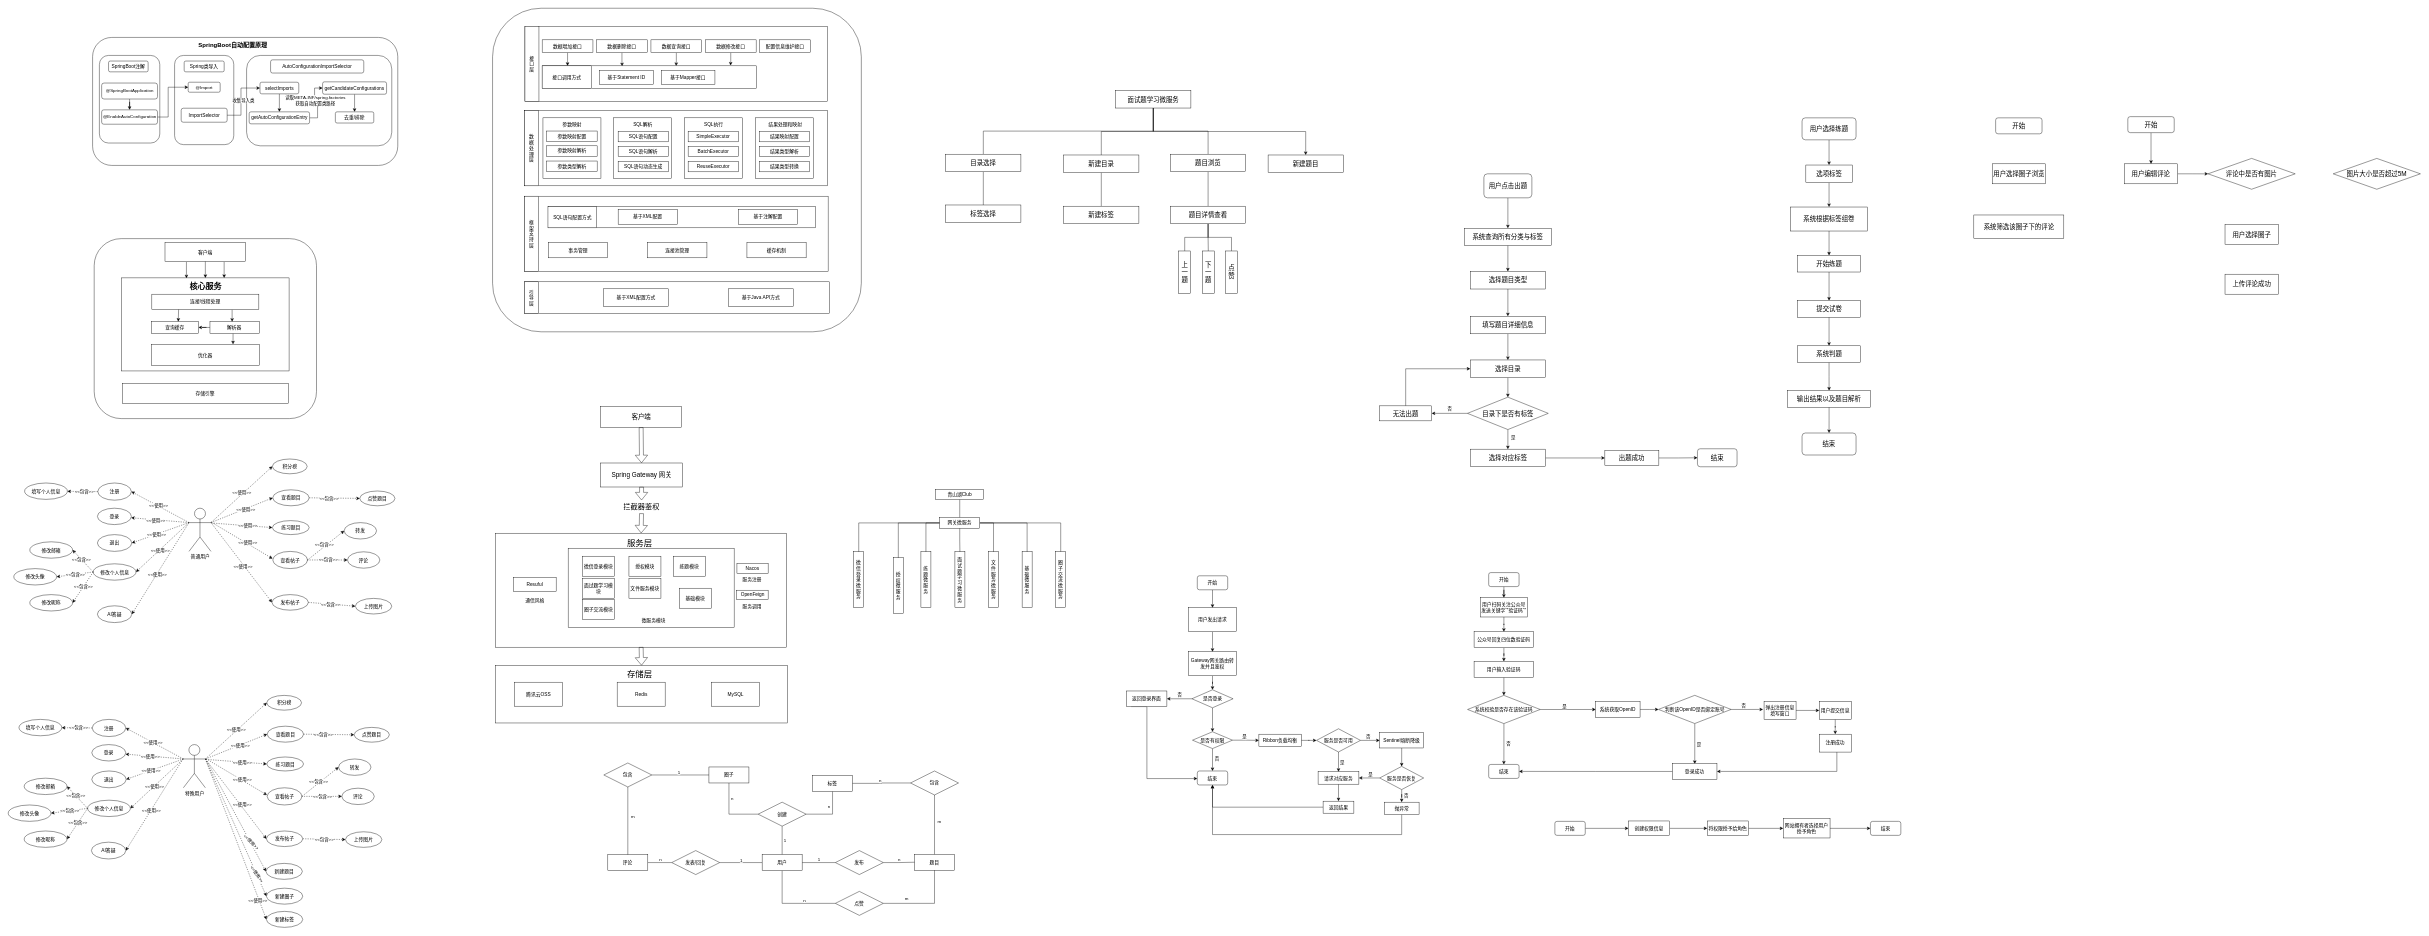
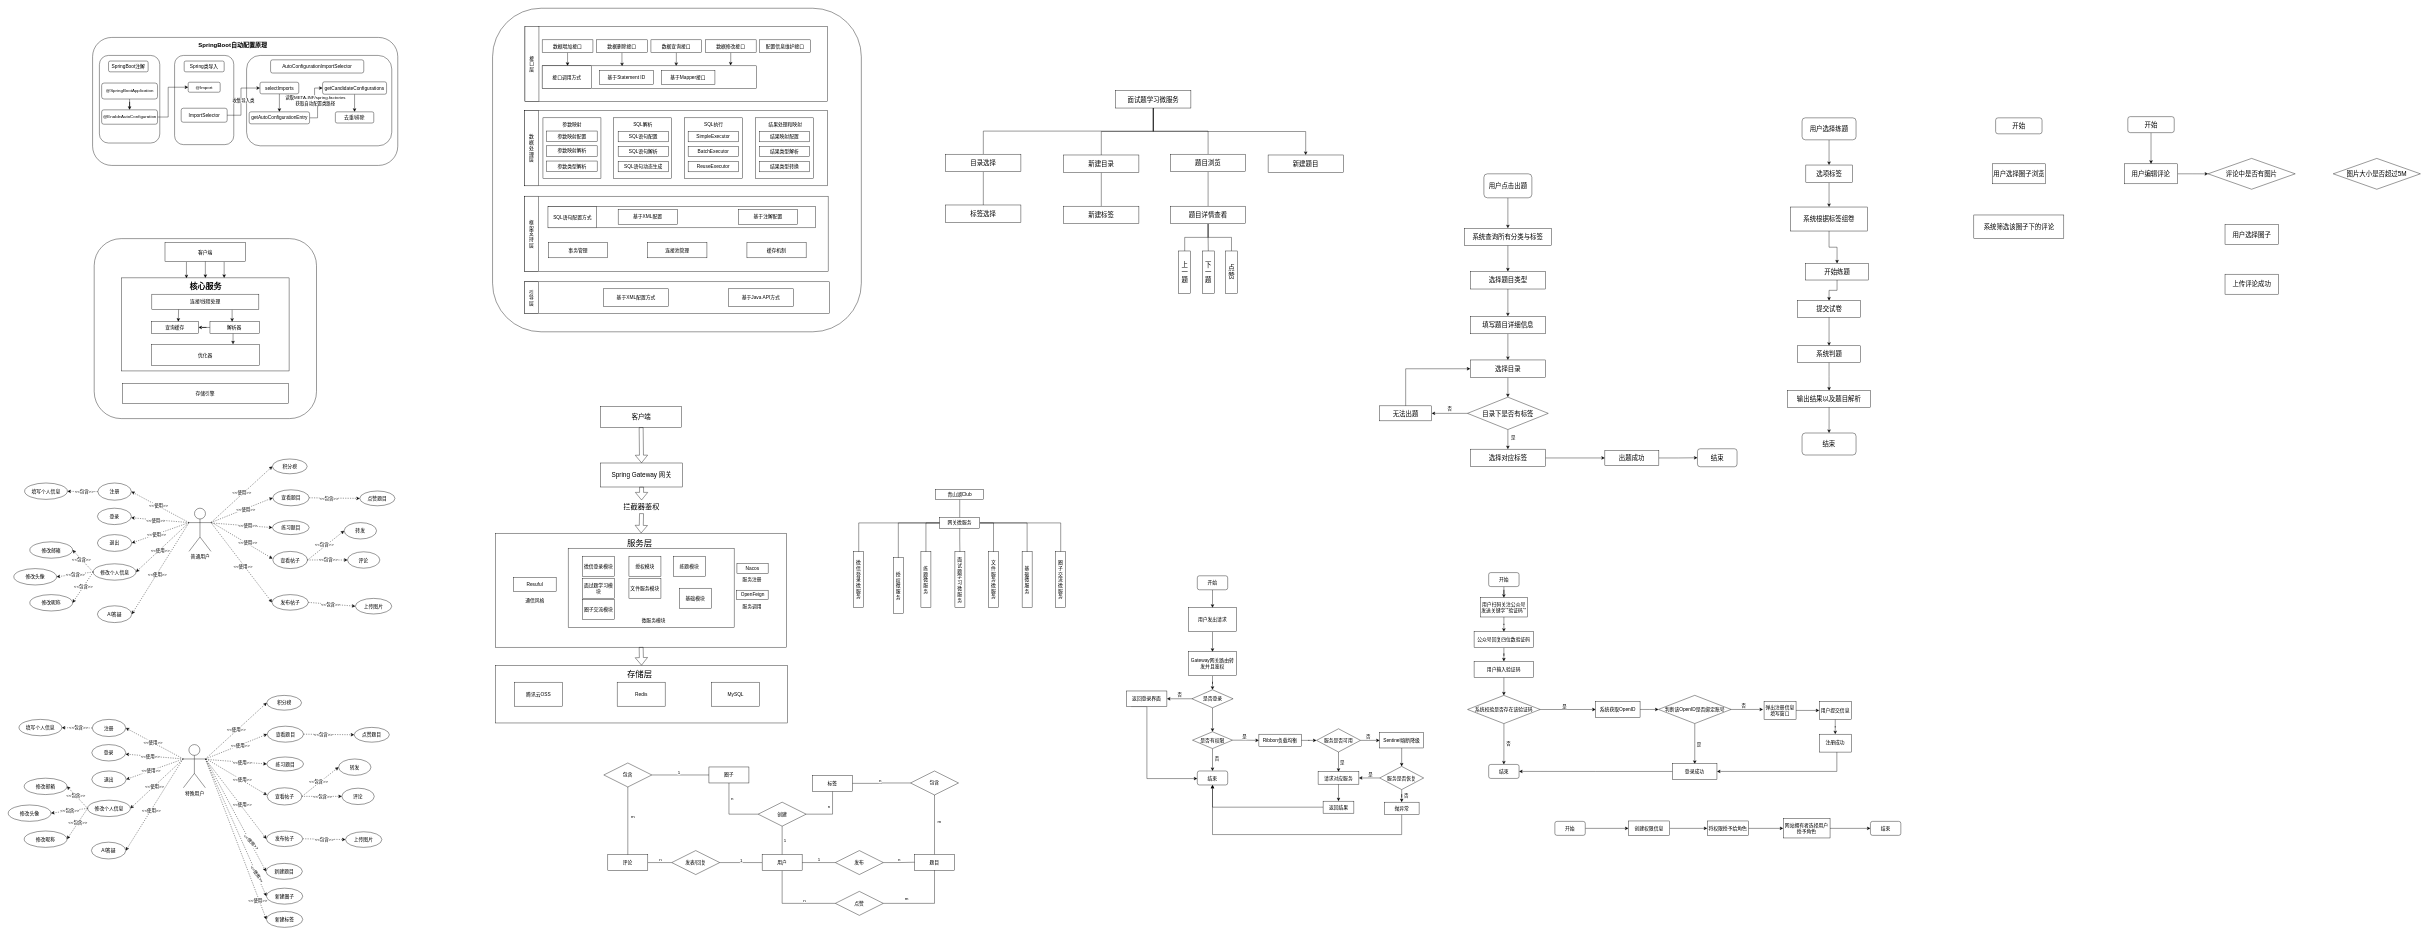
node "开始练题": moved (1829, 264) -> (1837, 272)
